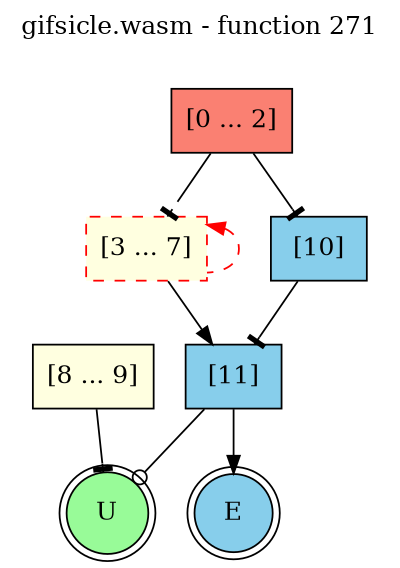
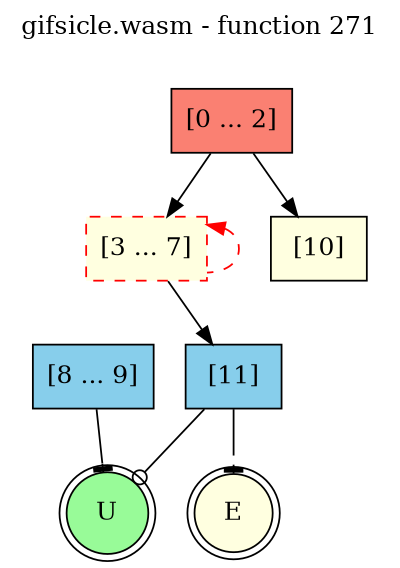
edge "[0 ... 2]" -> "[3 ... 7]": arrowhead tee -> normal
edge "[0 ... 2]" -> "[10]": arrowhead tee -> normal
node "[10]": fillcolor skyblue -> lightyellow
edge "[10]" -> "[11]": removed
node "[8 ... 9]": fillcolor lightyellow -> skyblue
edge "[11]" -> "E": arrowhead normal -> tee
node "E": fillcolor skyblue -> lightyellow
